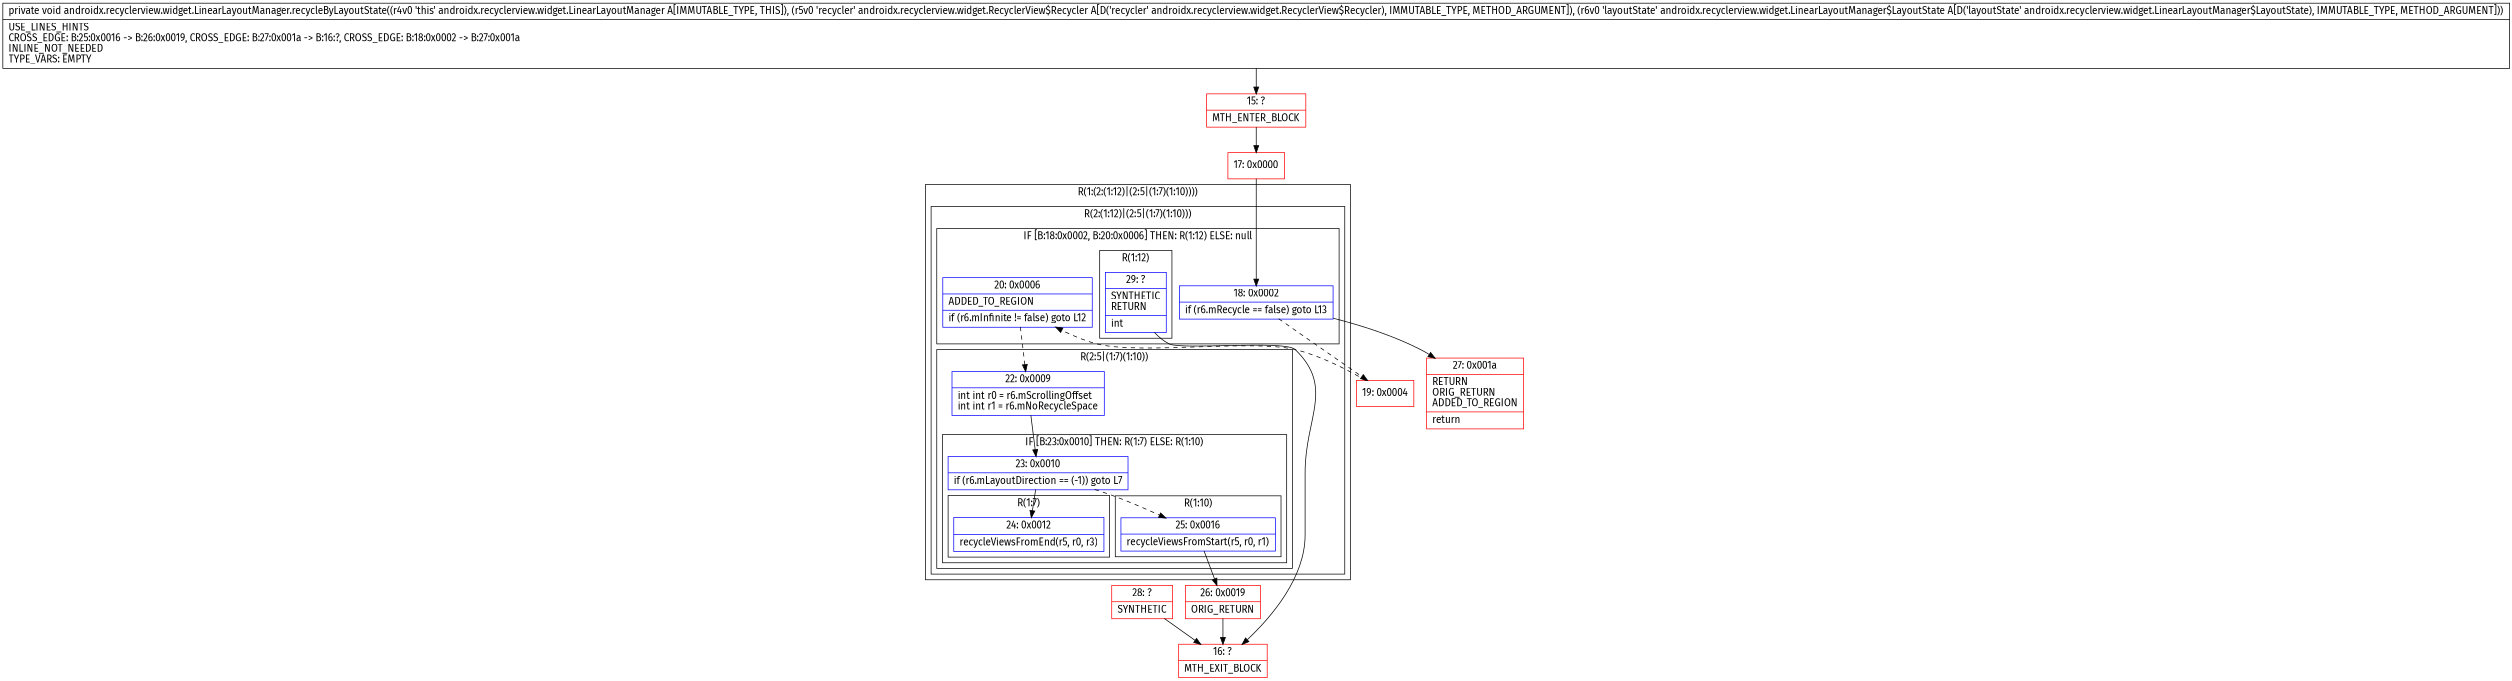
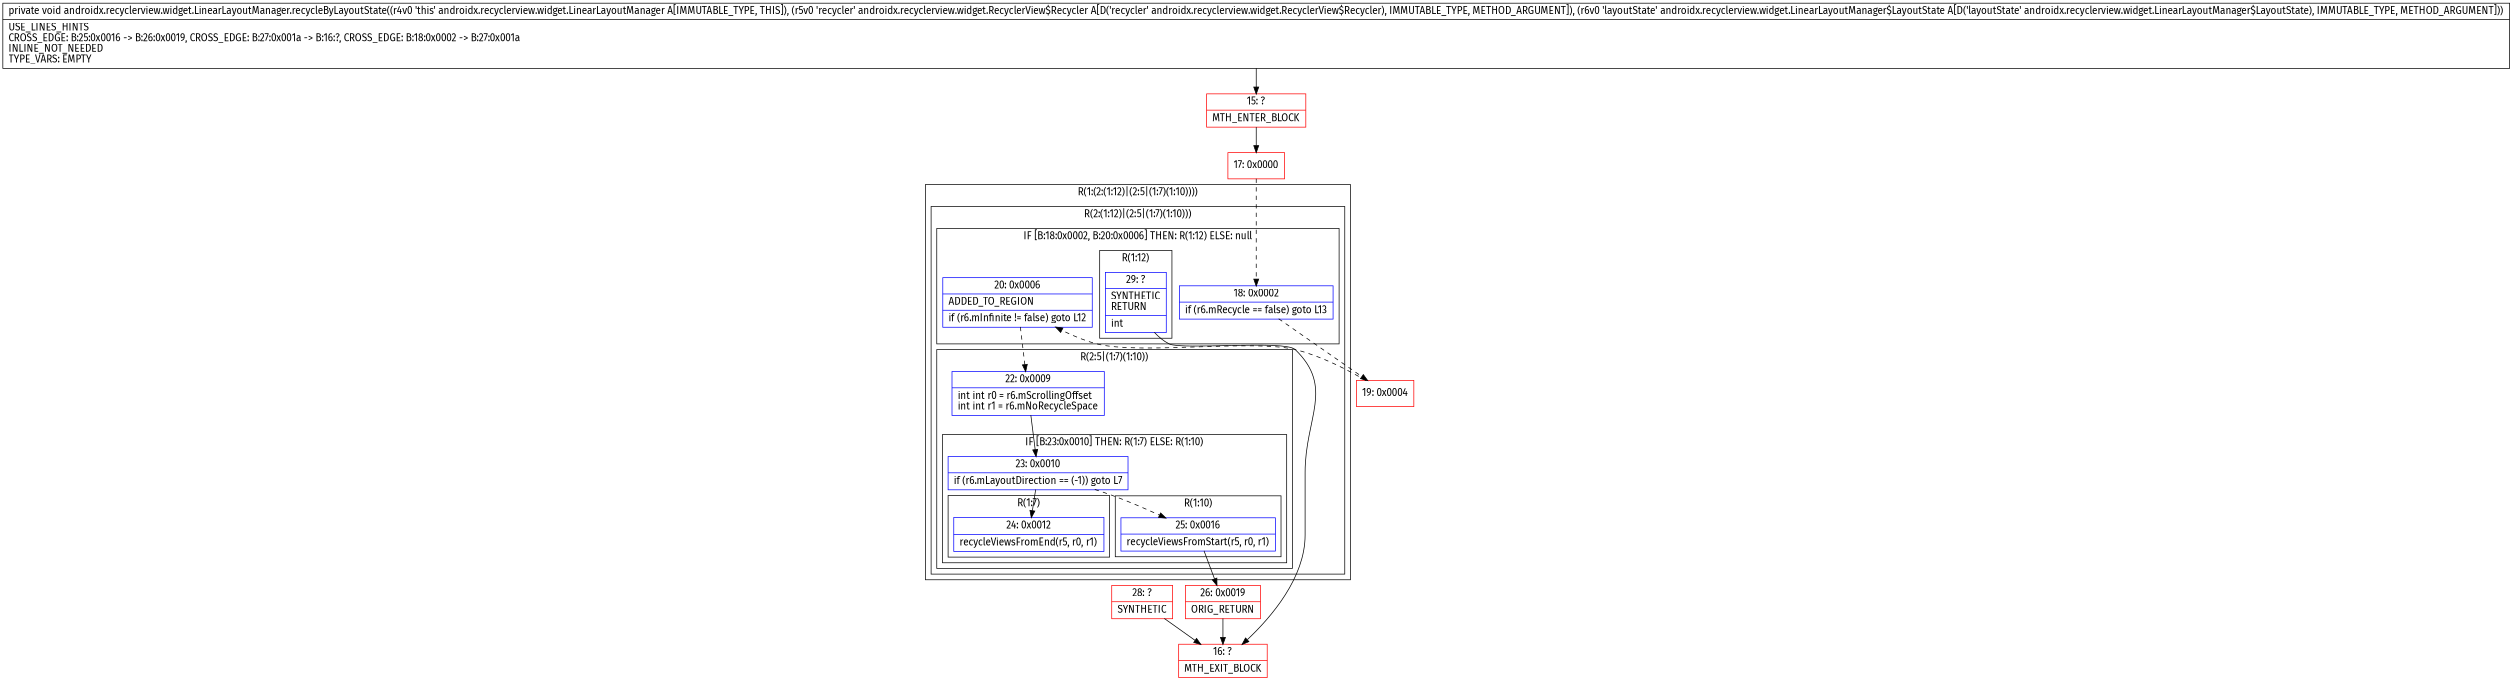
edge "17: 0x0000" -> "18: 0x0002": style solid -> dashed
node "27: 0x001a": removed
node "24: 0x0012": text "recycleViewsFromEnd(r5, r0, r3)" -> "recycleViewsFromEnd(r5, r0, r1)"
